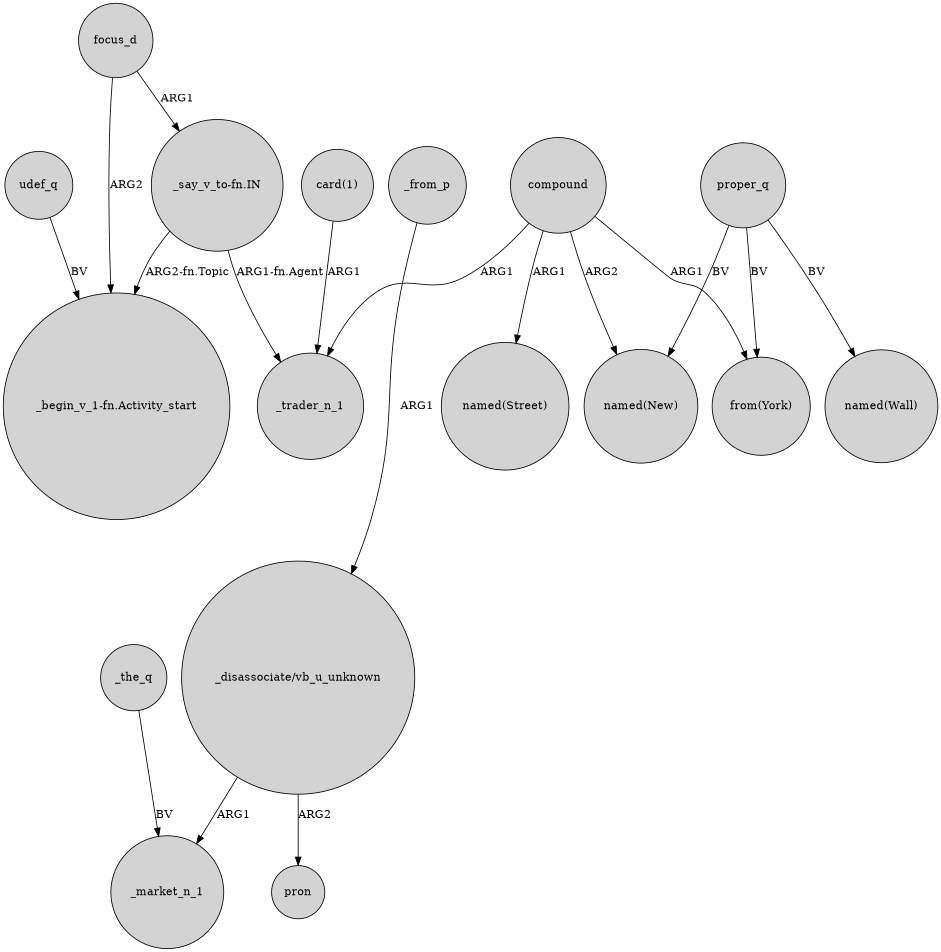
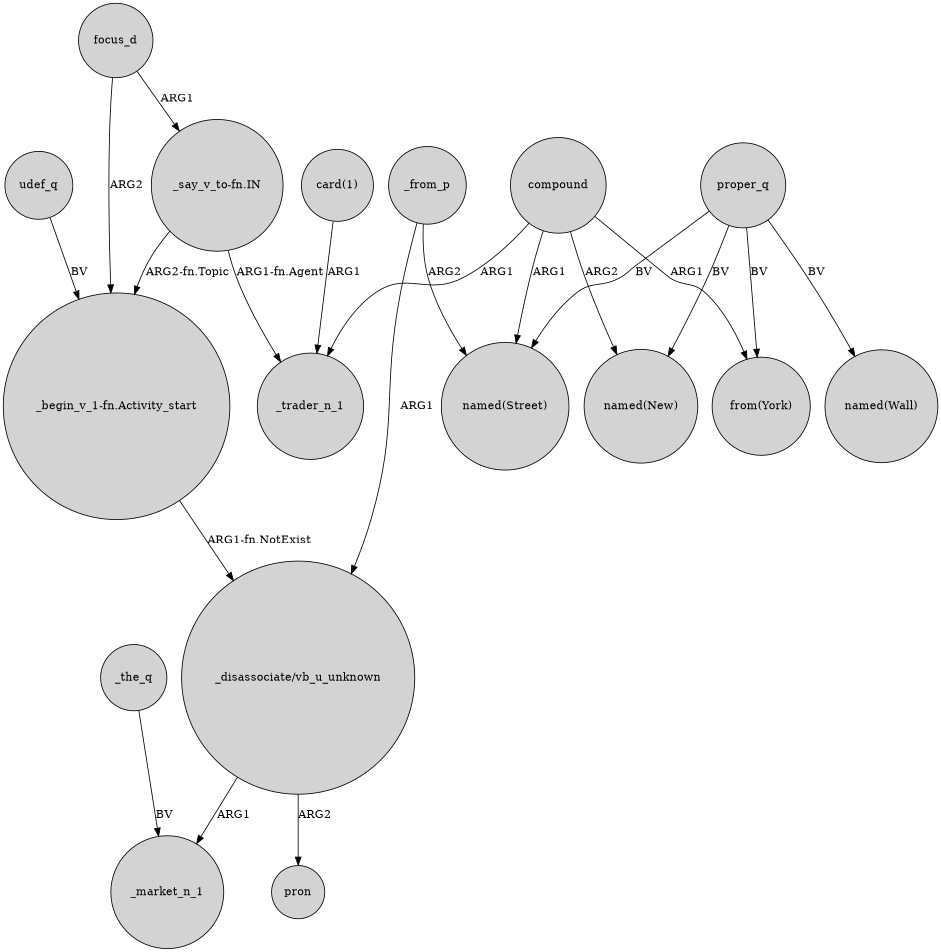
edge "proper_q" -> "named(Street)": added, label "BV"
edge "_from_p" -> "named(Street)": added, label "ARG2"
edge "_begin_v_1-fn.Activity_start" -> "_disassociate/vb_u_unknown": added, label "ARG1-fn.NotExist"
